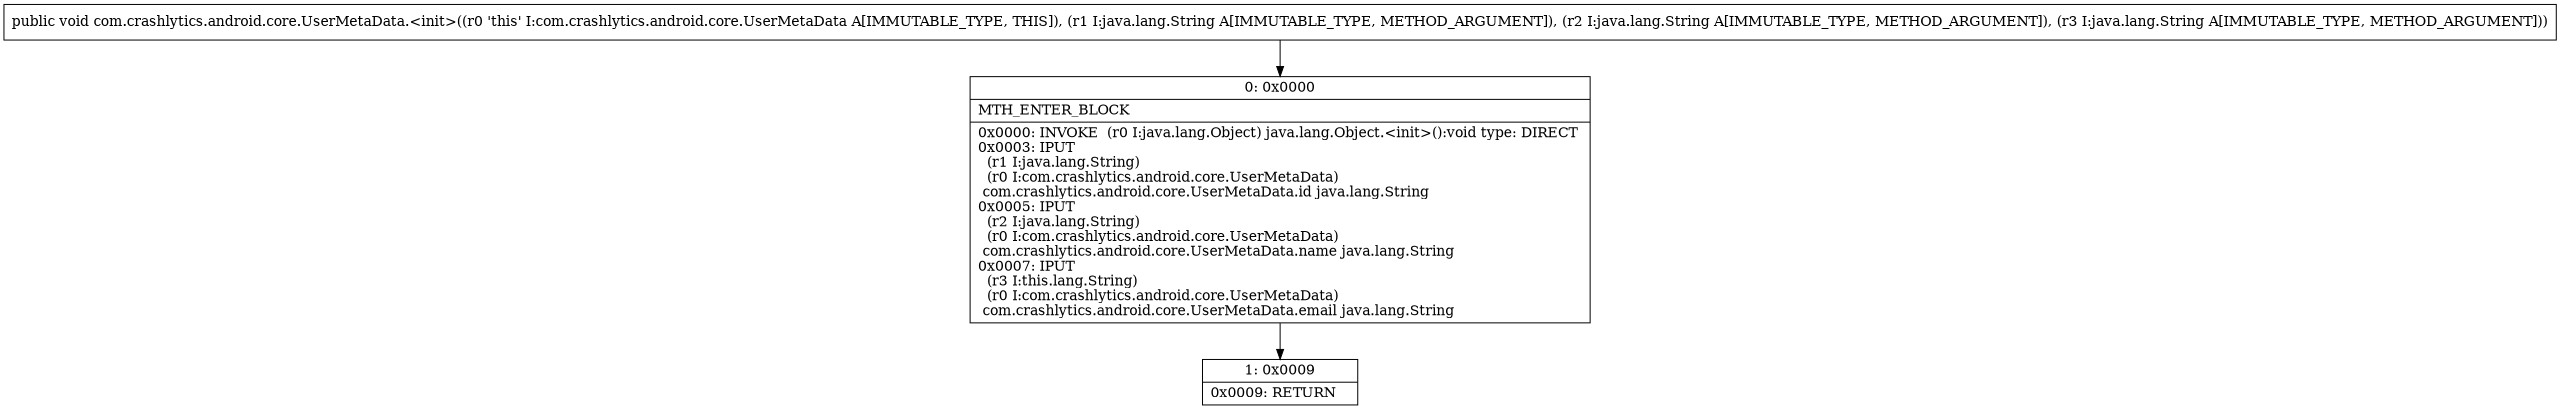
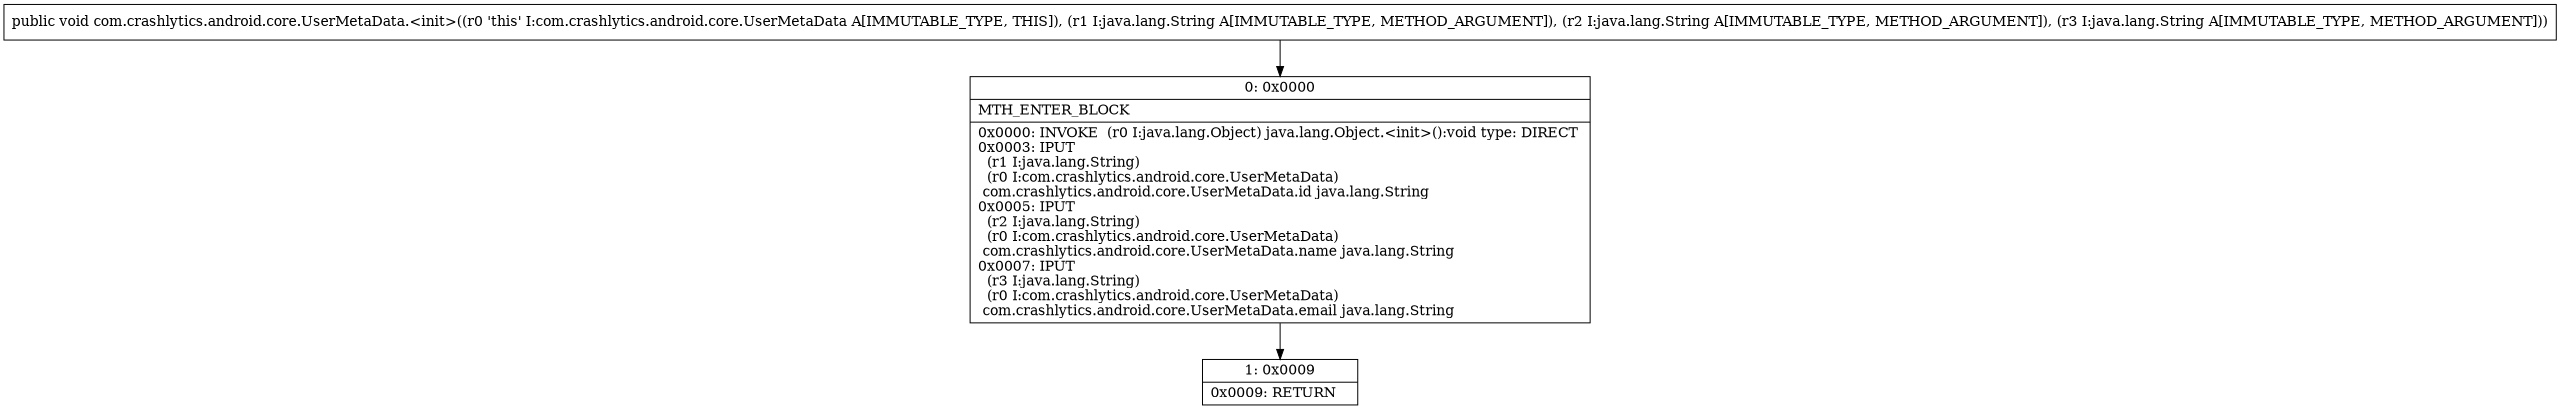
node "0: 0x0000": text "(r3 I:this.lang.String)" -> "(r3 I:java.lang.String)"
